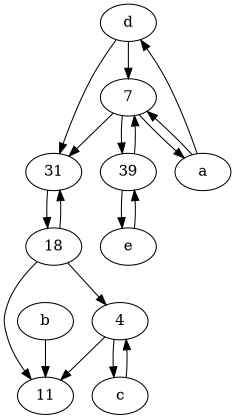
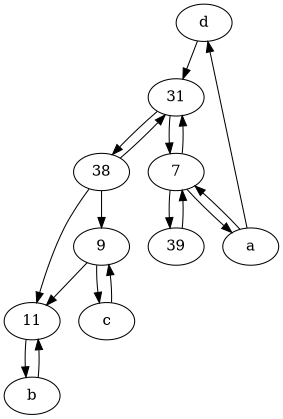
edge "d" -> "7": now "31" -> "7"
node "18": label "18" -> "38"
node "e": removed
node "4": label "4" -> "9"
edge "11" -> "b": added
